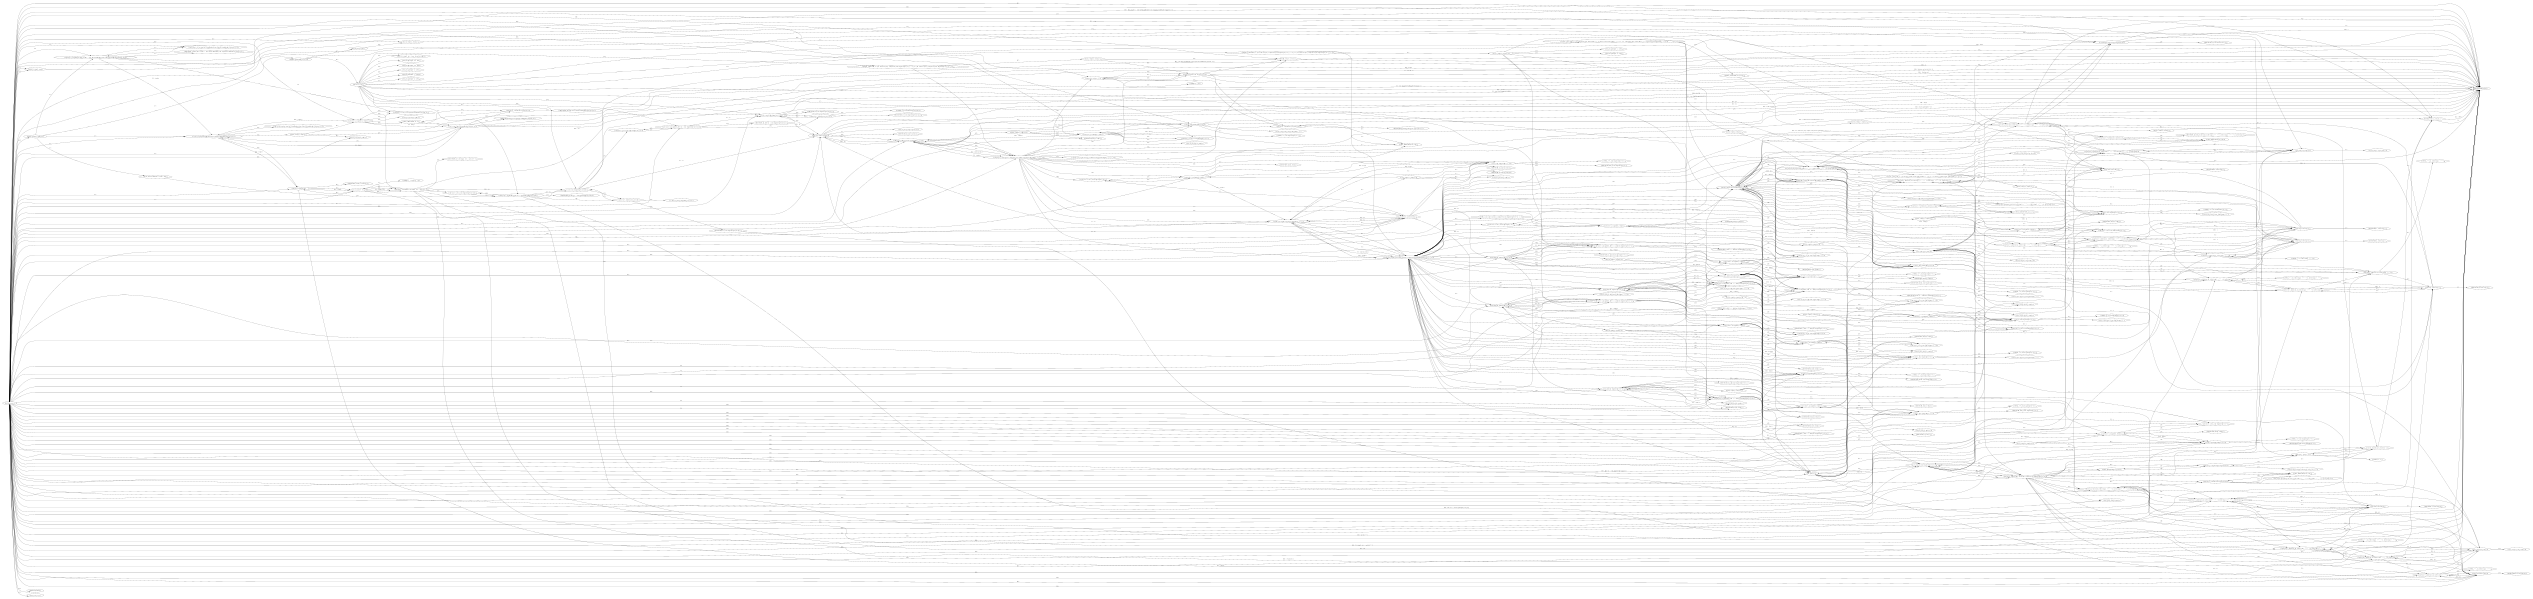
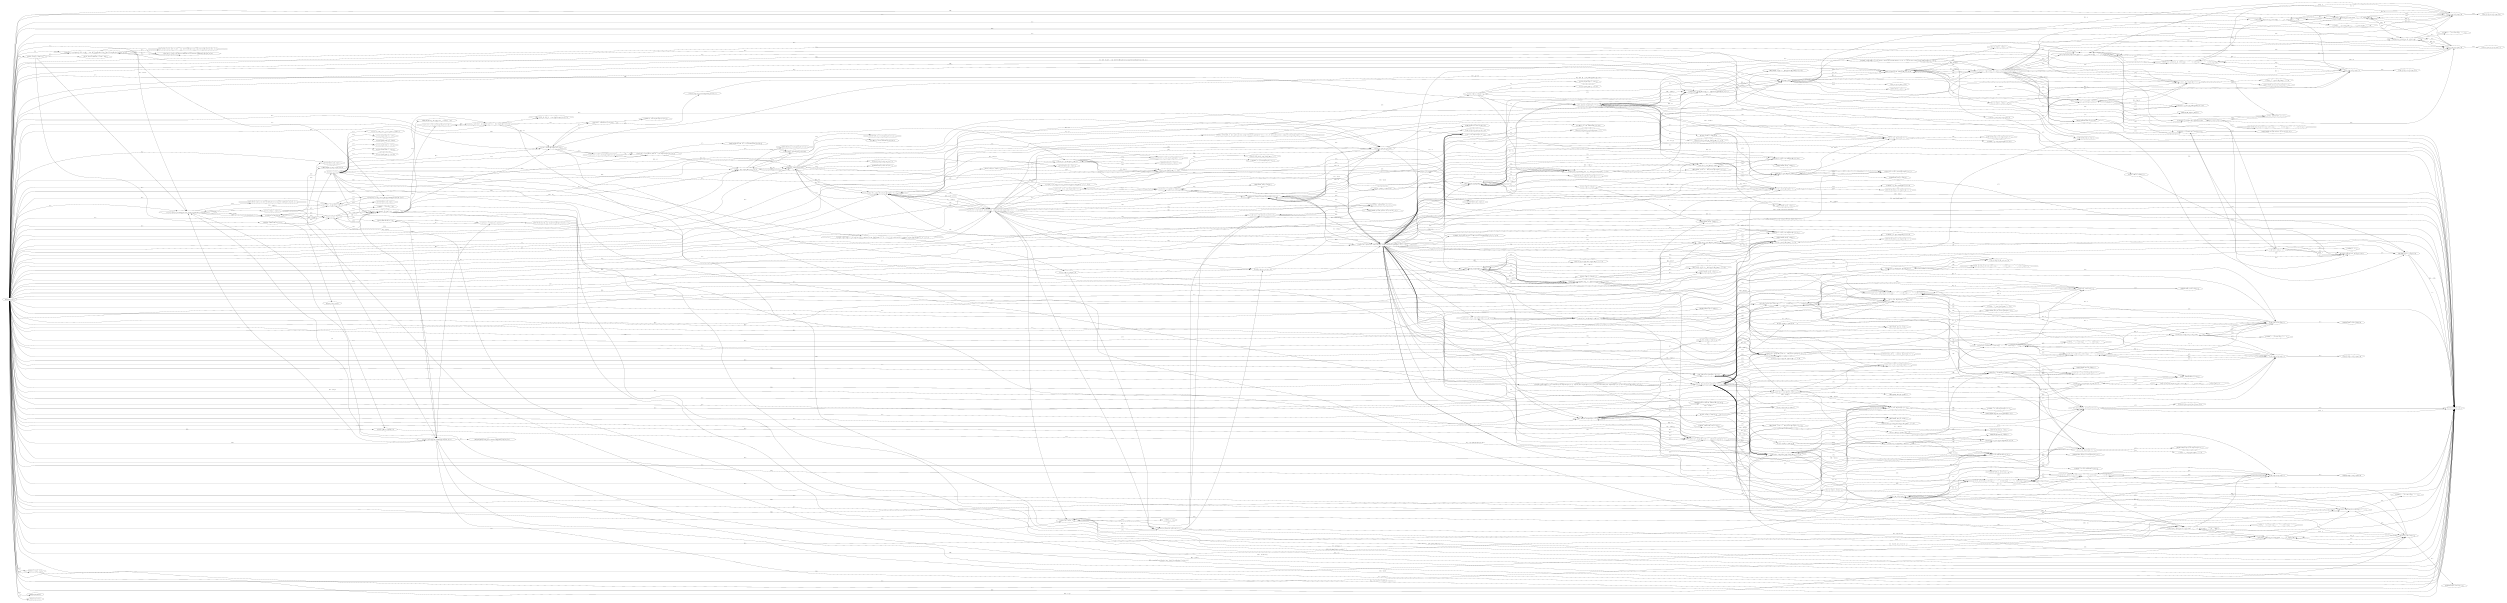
edge "(LOCAL,BufferedReader reader: ANY)" -> "(<operator>.assignment,ANY b1 = new BigInteger(str[0]))": now "(METHOD,main)" -> "(<operator>.assignment,ANY b1 = new BigInteger(str[0]))"
